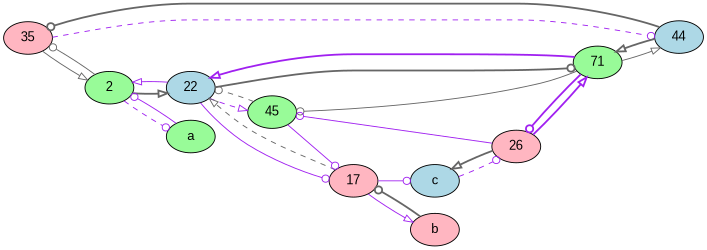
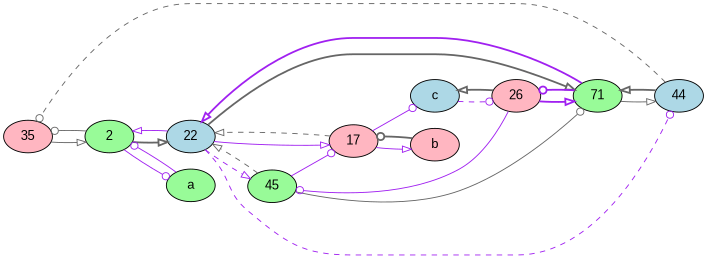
edge "44" -> "35": style bold -> dashed
edge "35" -> "44": now "22" -> "44"
edge "22" -> "71": arrowhead odot -> onormal
edge "45" -> "22": arrowhead odot -> onormal
edge "71" -> "45": reversed
edge "2" -> "a": style dashed -> solid
edge "22" -> "17": arrowhead odot -> onormal
